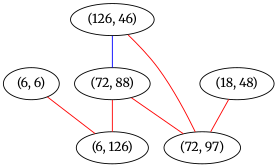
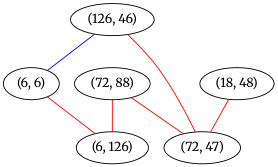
edge "(126, 46)" -- "(72, 88)": now "(126, 46)" -- "(6, 6)"
node "(72, 97)": label "(72, 97)" -> "(72, 47)"
